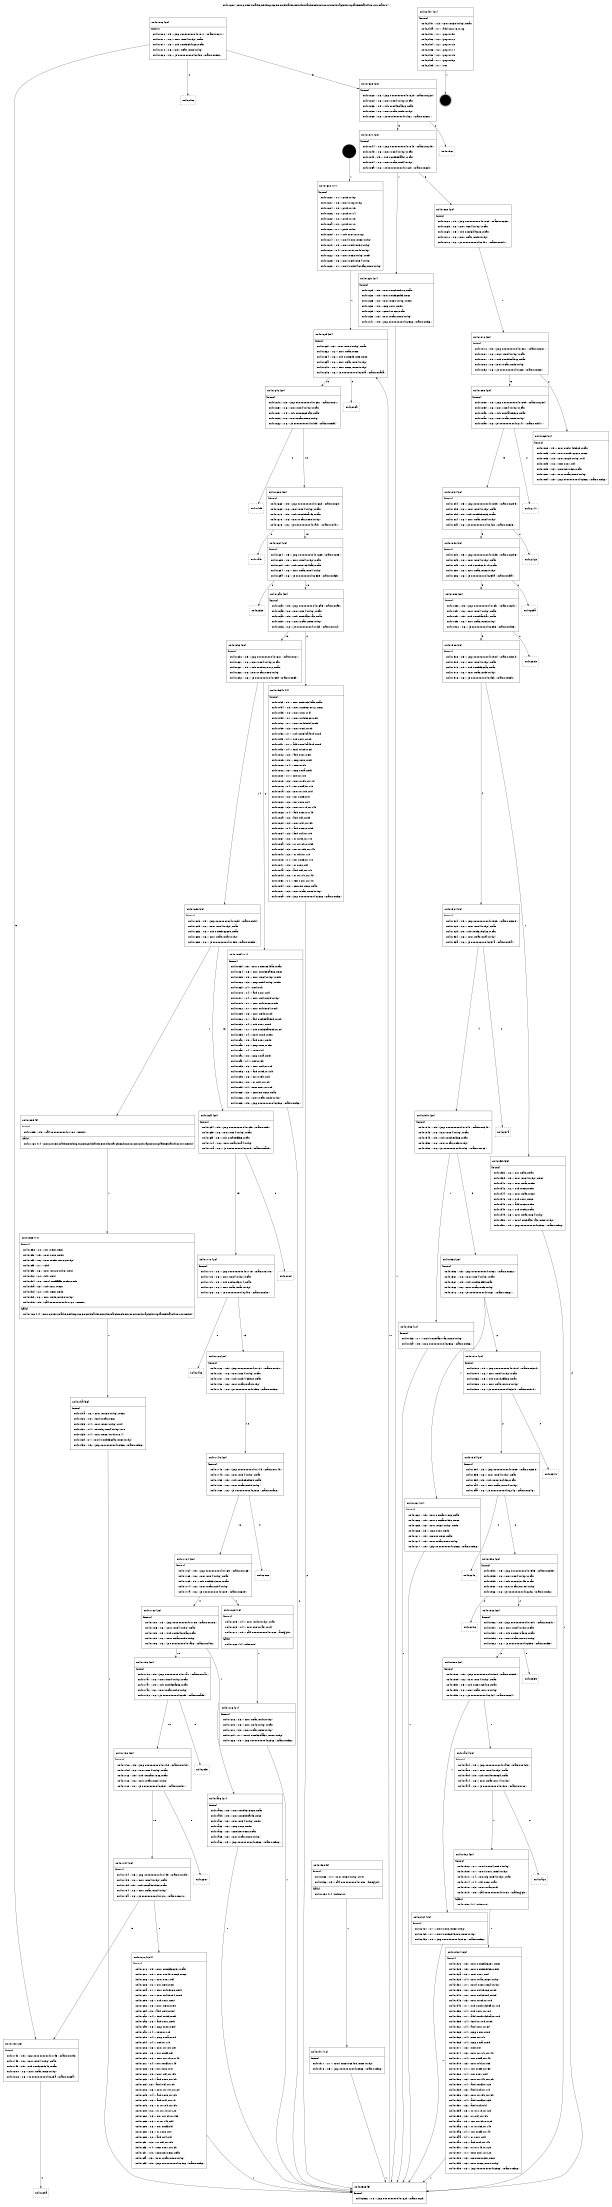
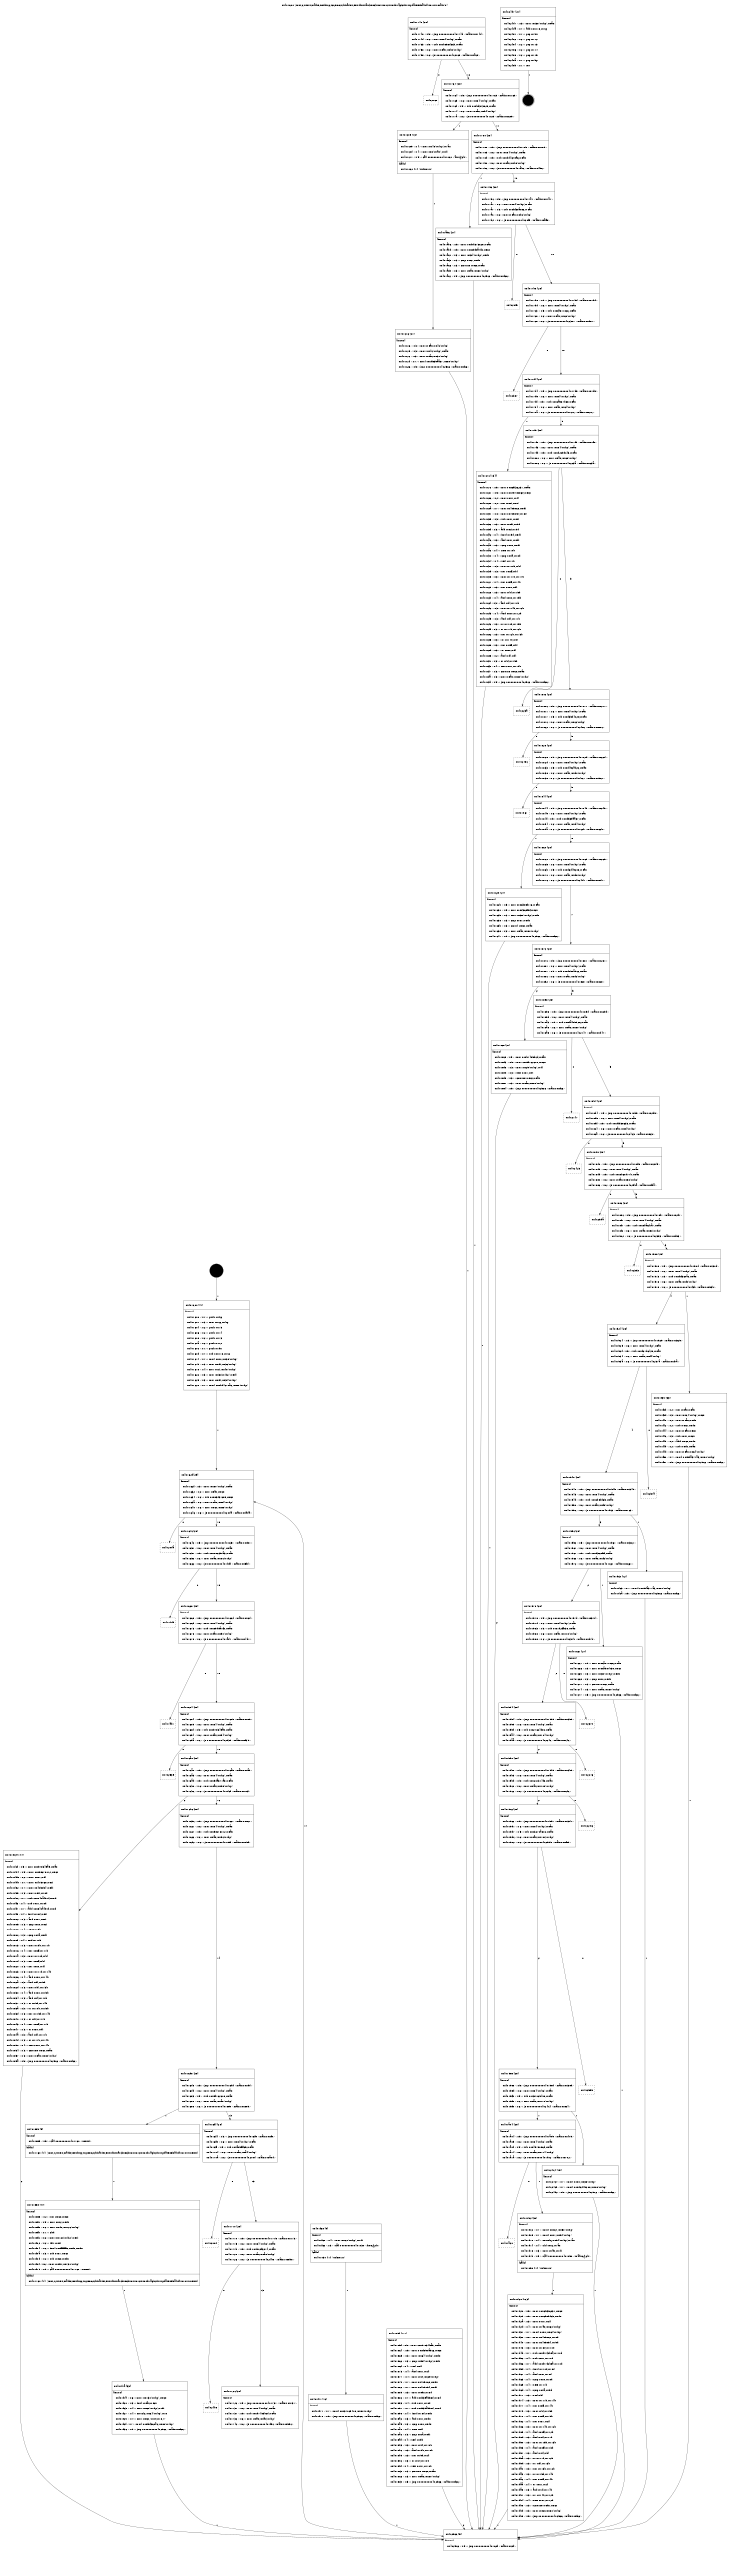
edge "0x4016bc [28]" -> "0x401e5f [111]": removed, label "2"
edge "0x40180c [28]" -> "0x4017f0 [28]": reversed
edge "0x40172c [28]" -> "0x401748 [28]": removed, label "12"
